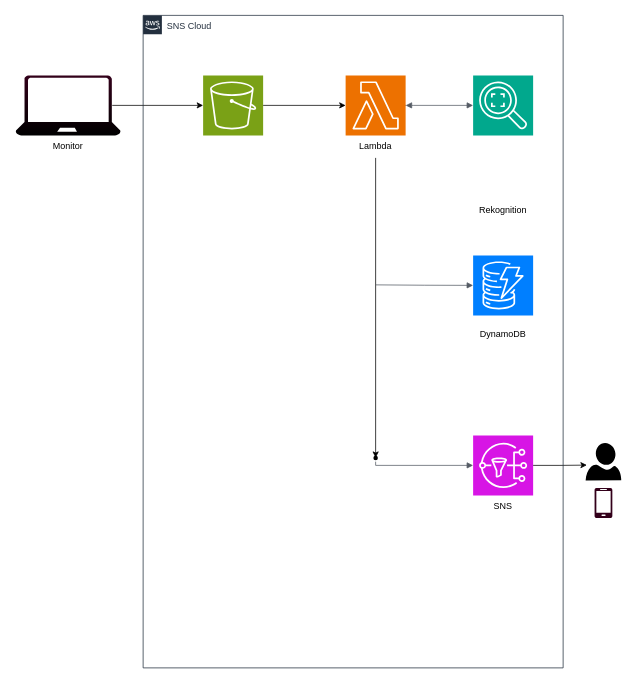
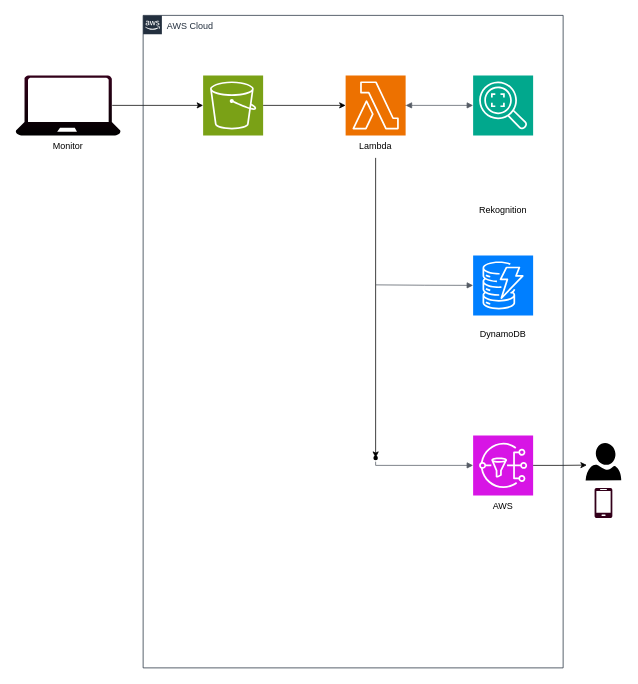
node "SNS Cloud": label "SNS Cloud" -> "AWS Cloud"
node "SNS": label "SNS" -> "AWS"
